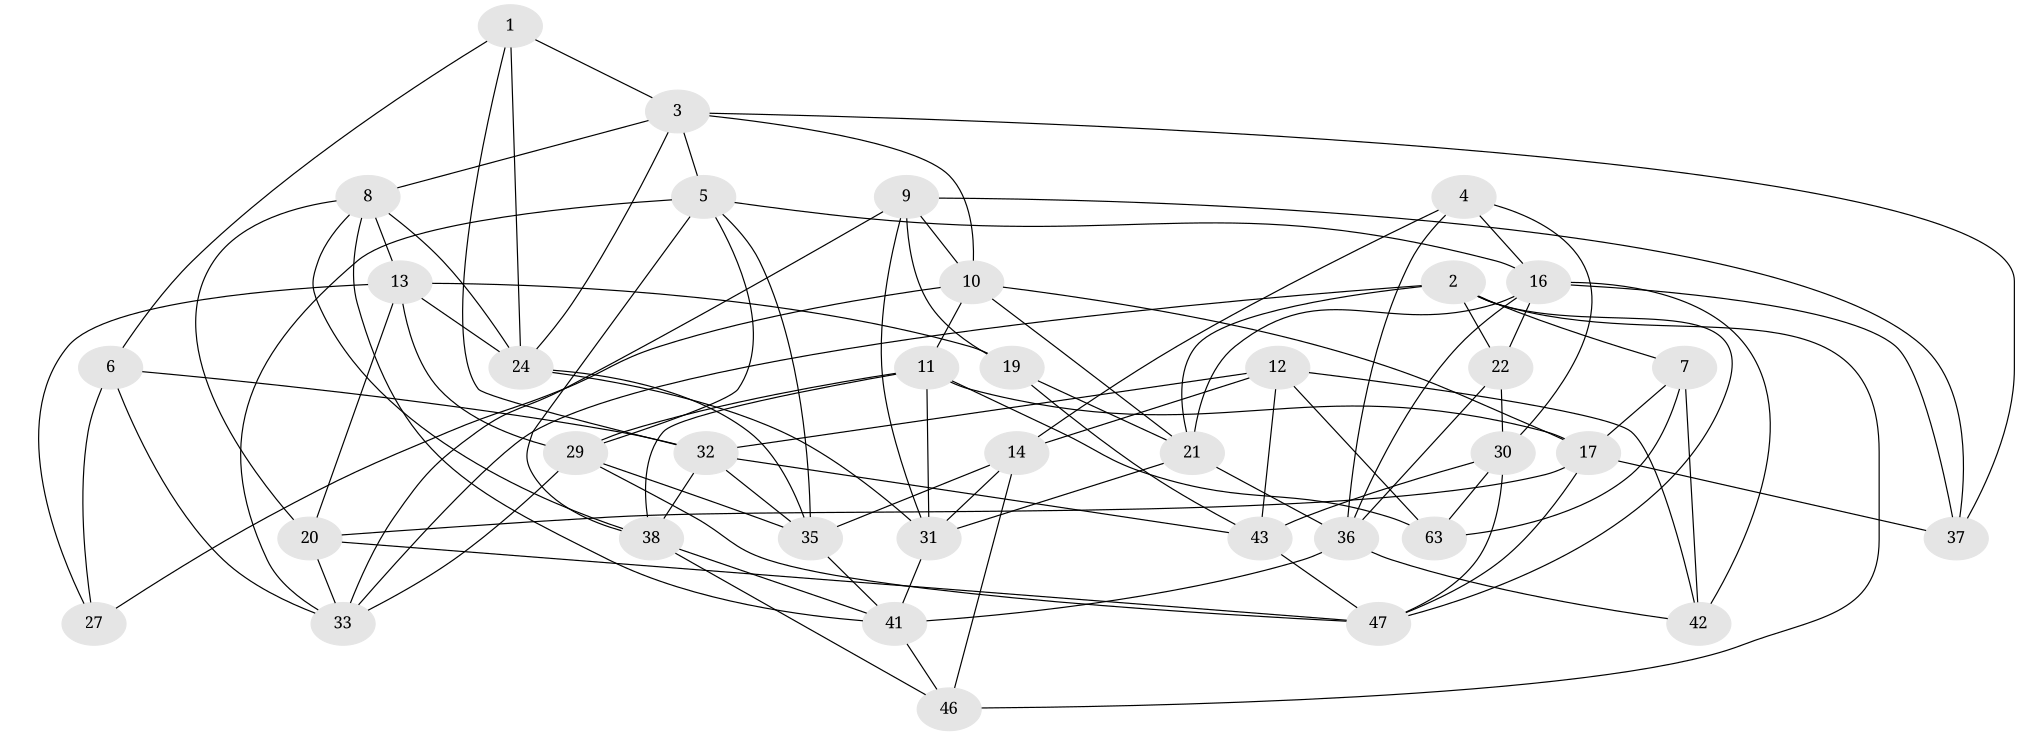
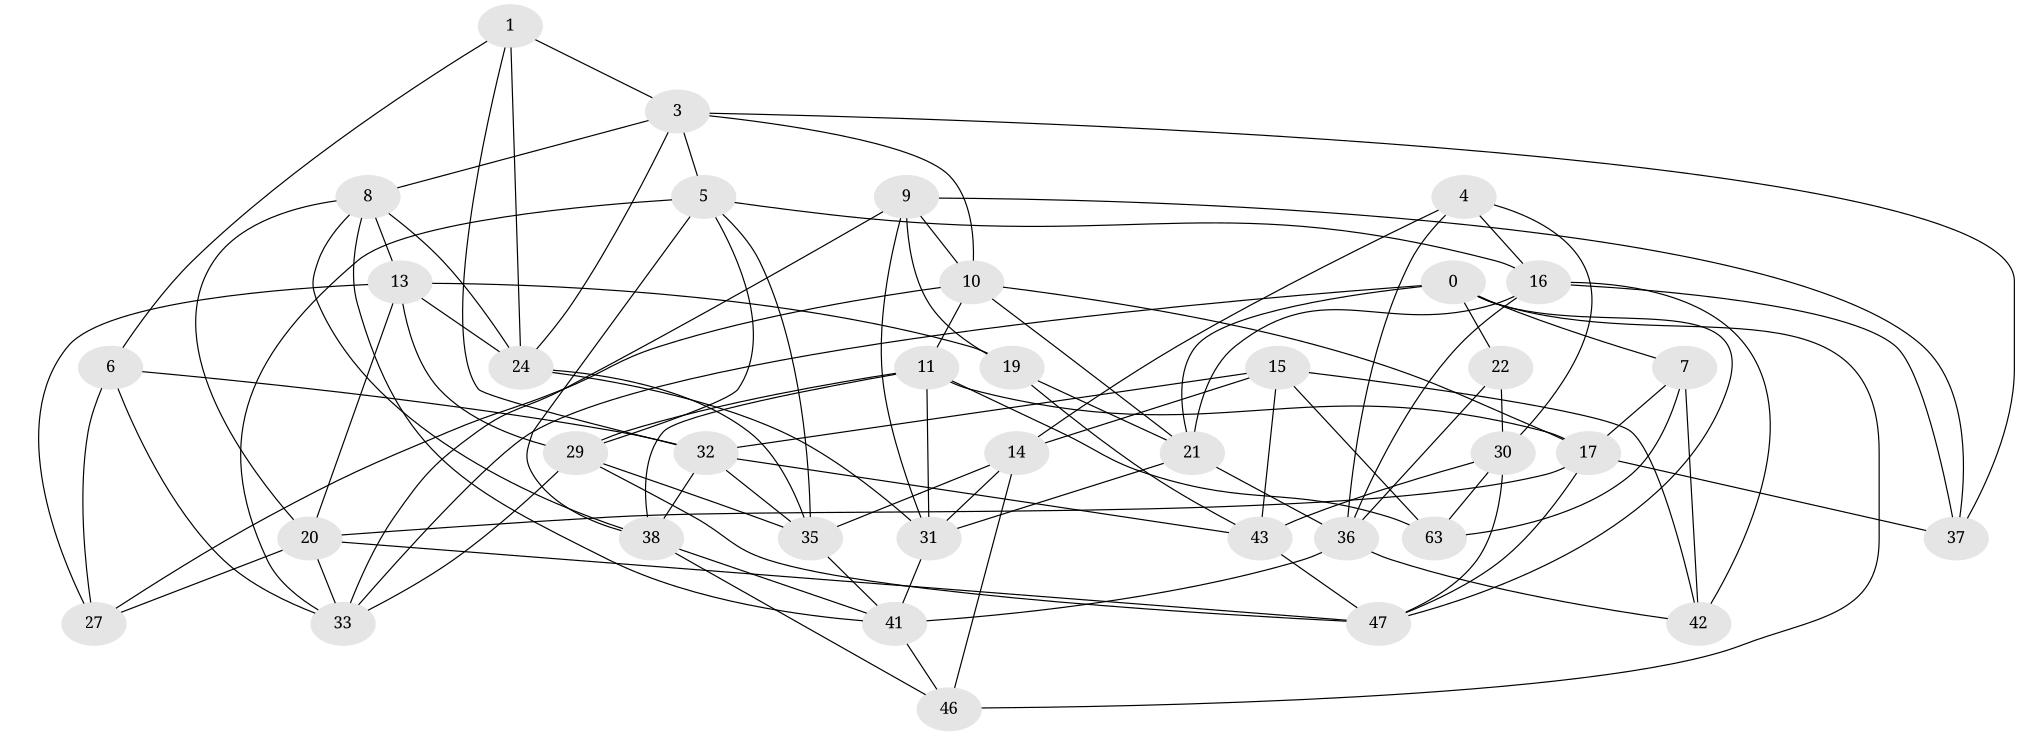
node "2": label "2" -> "0"
edge "16" -- "22": removed
node "12": label "12" -> "15"
edge "20" -- "27": added
